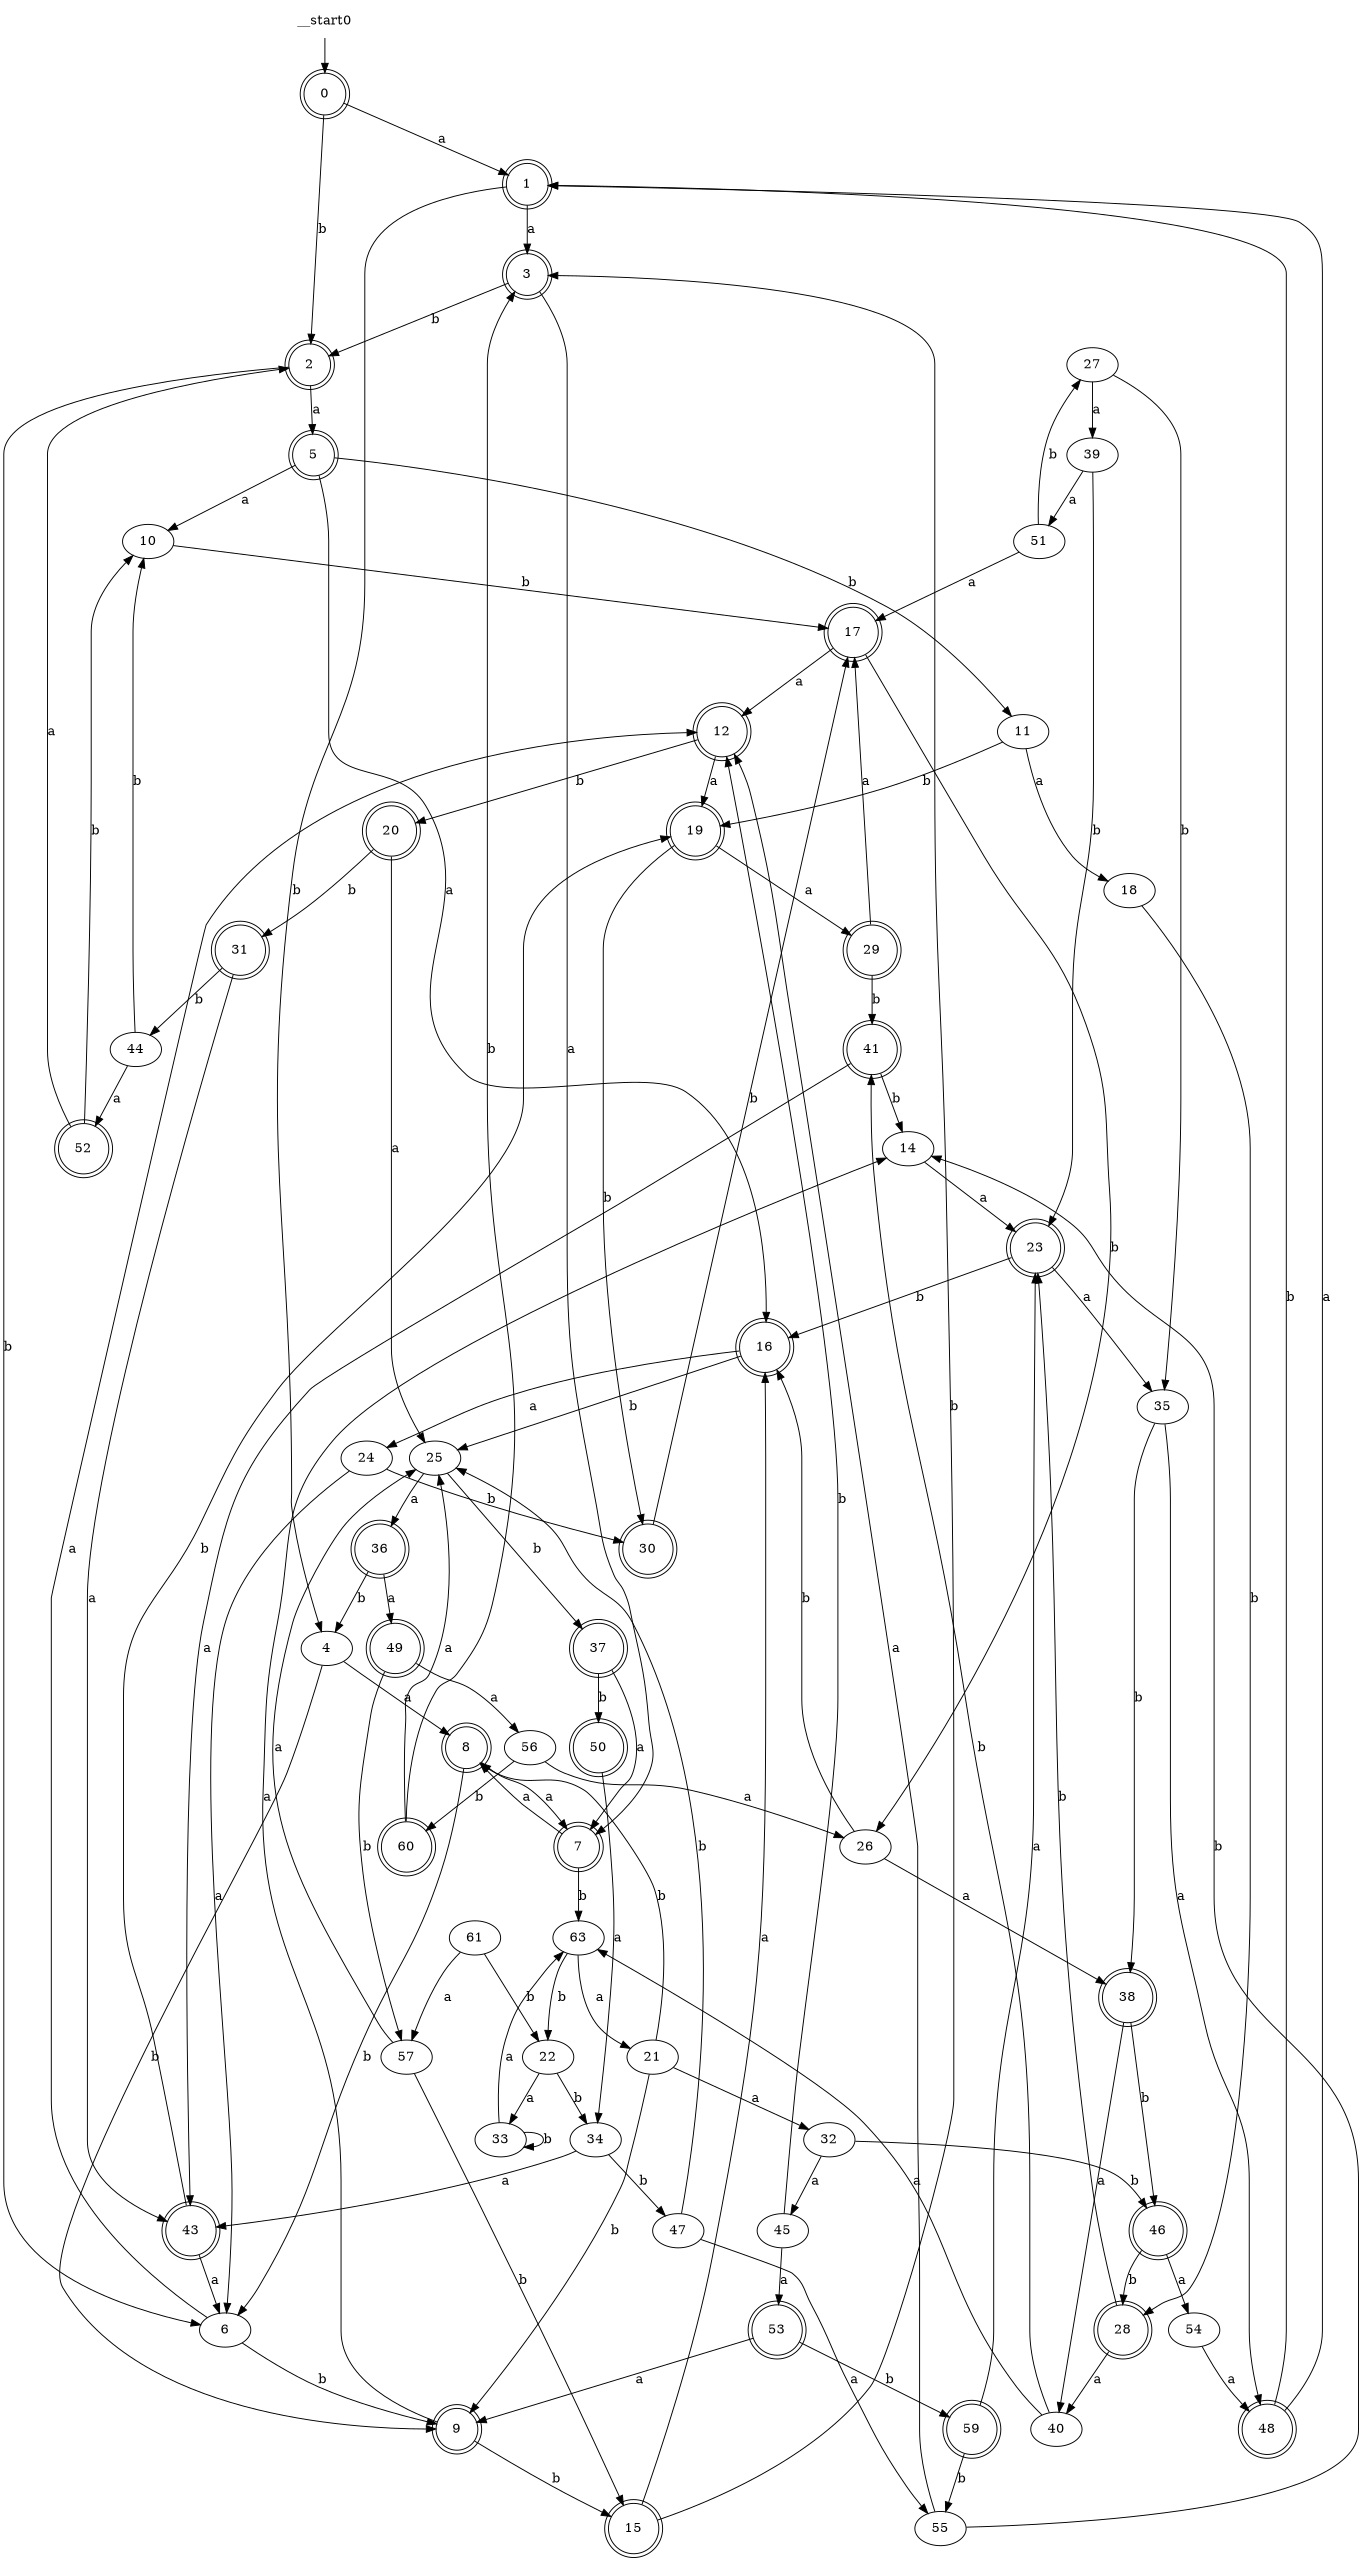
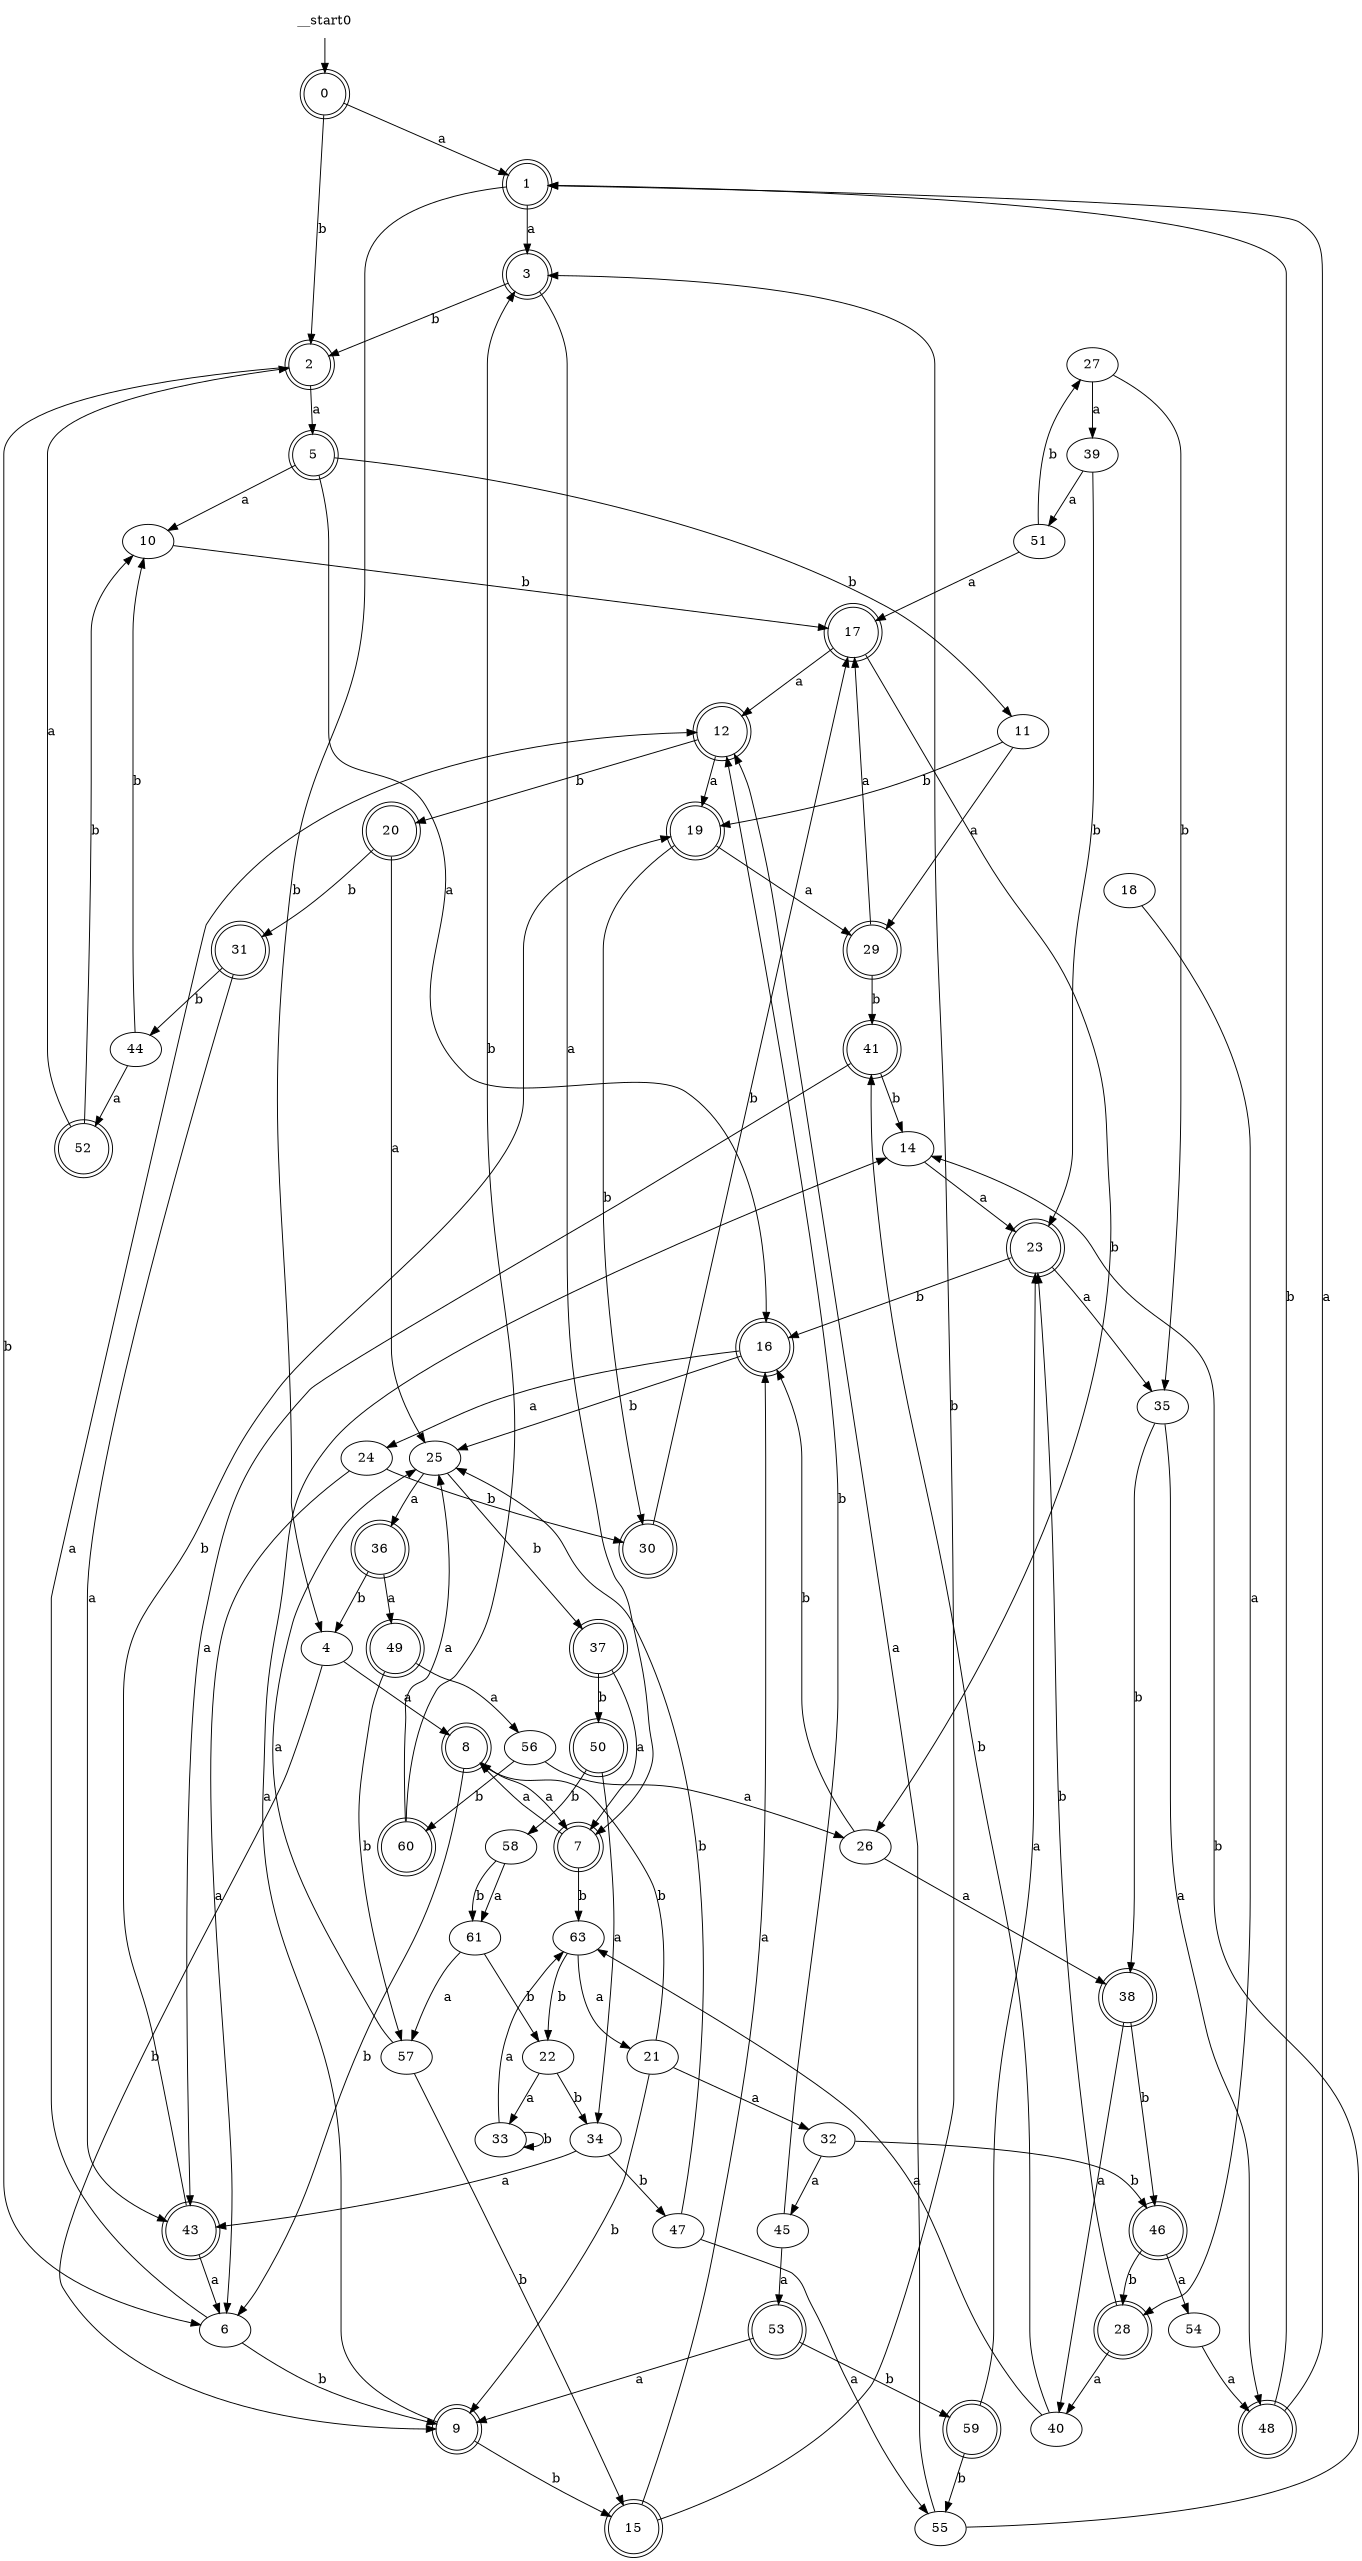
edge "11" -> "18": now "11" -> "29"
edge "18" -> "28": label "b" -> "a"
node "58": added
